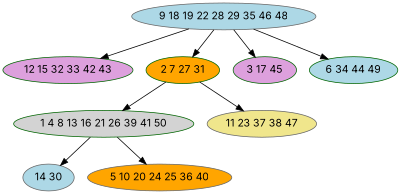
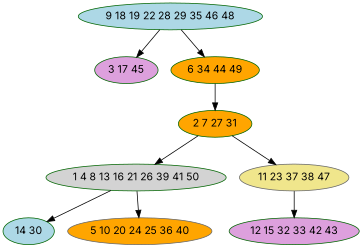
node "9 18 19 22 28 29 35 46 48": color gray40 -> darkgreen
edge "9 18 19 22 28 29 35 46 48" -> "2 7 27 31": now "6 34 44 49" -> "2 7 27 31"
edge "9 18 19 22 28 29 35 46 48" -> "12 15 32 33 42 43": now "11 23 37 38 47" -> "12 15 32 33 42 43"
node "6 34 44 49": fillcolor lightblue -> orange
node "14 30": color gray40 -> darkgreen
